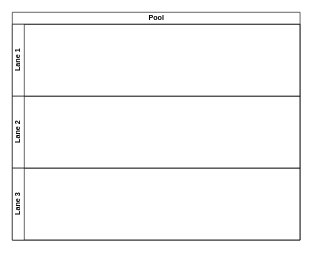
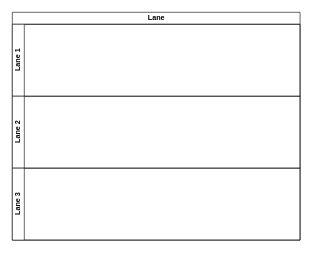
node "Pool": label "Pool" -> "Lane"
